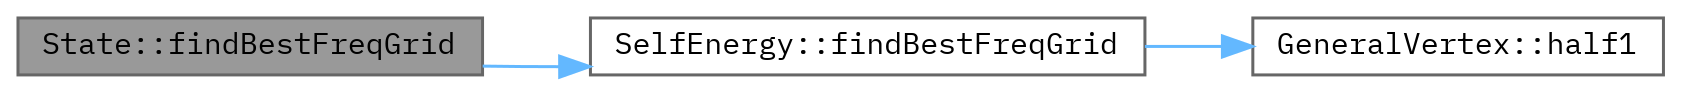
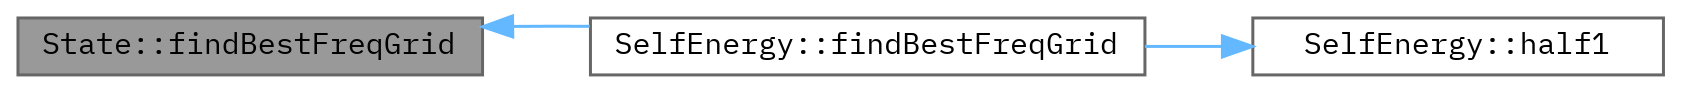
node "GeneralVertex::half1": label "GeneralVertex::half1" -> "SelfEnergy::half1"
edge "State::findBestFreqGrid" -> "SelfEnergy::findBestFreqGrid": reversed
